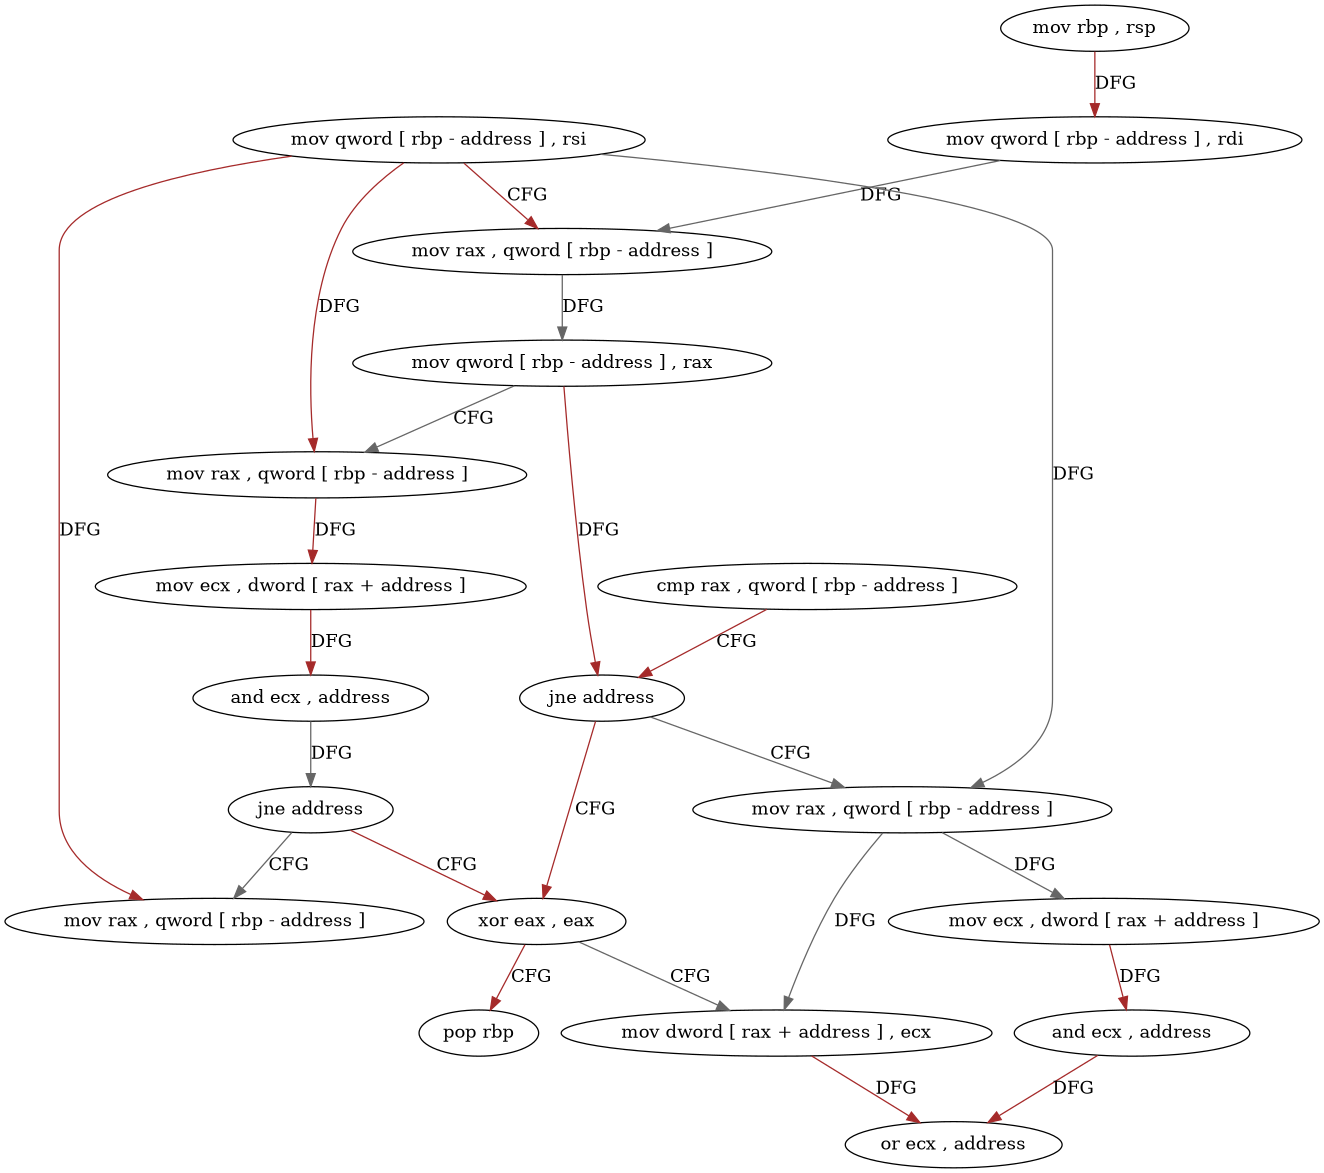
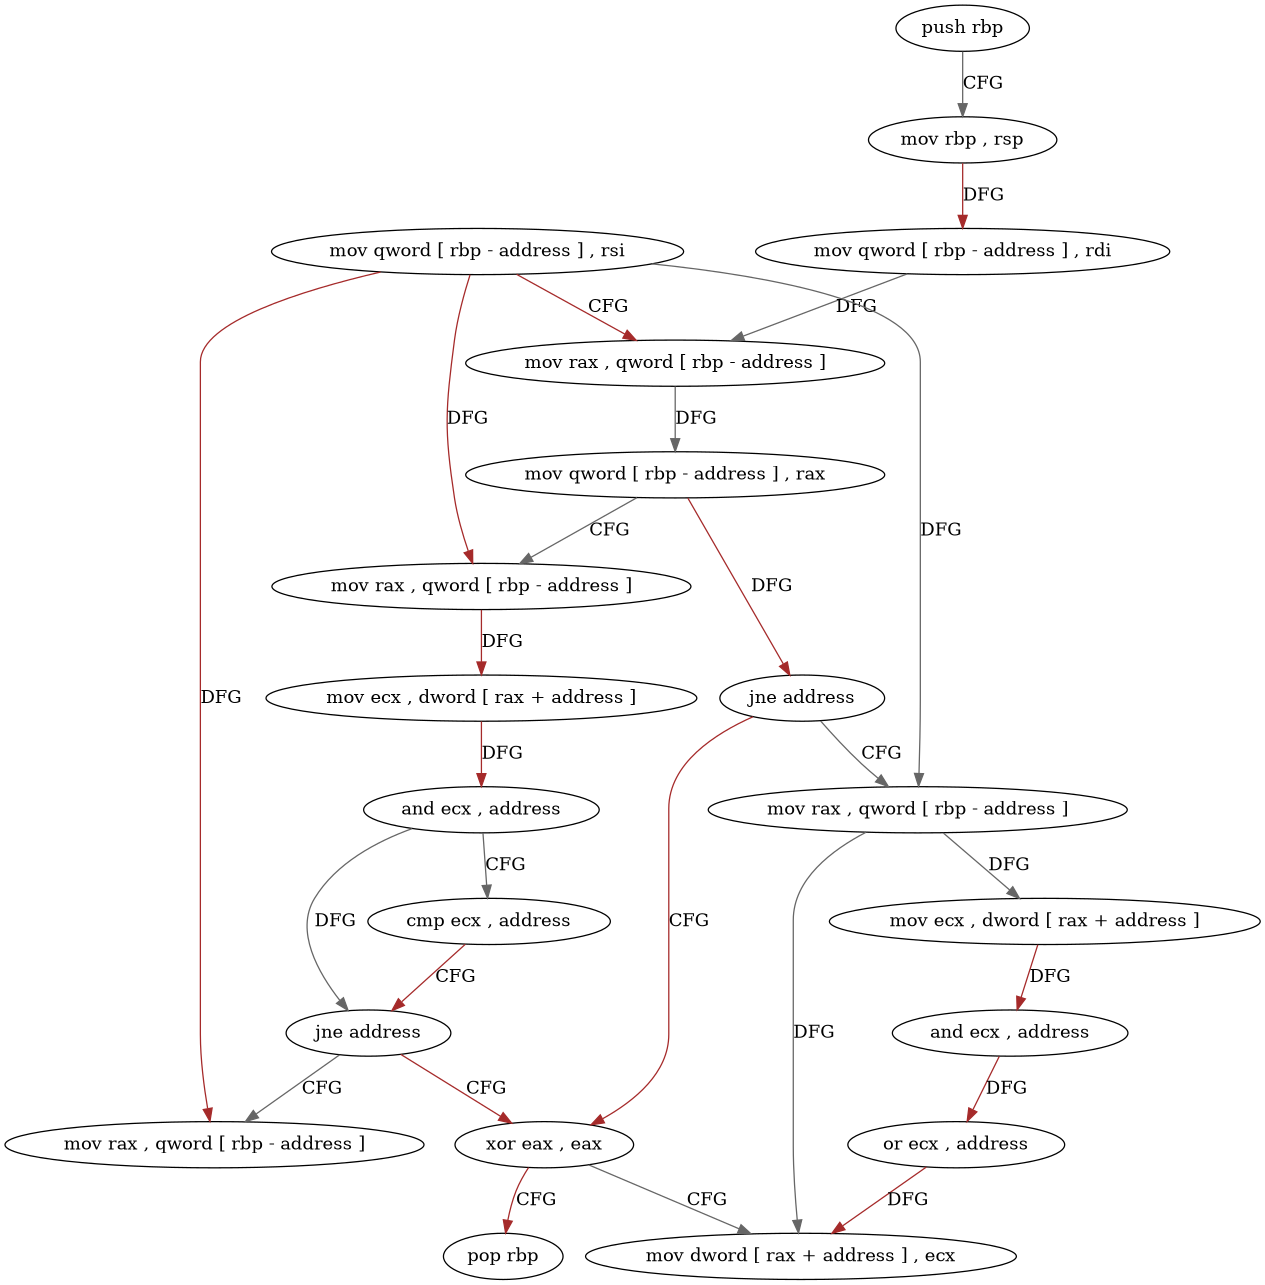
node "push rbp": added
node "cmp rax , qword [ rbp - address ]": removed
node "cmp ecx , address": added
edge "mov dword [ rax + address ] , ecx" -> "or ecx , address": reversed
